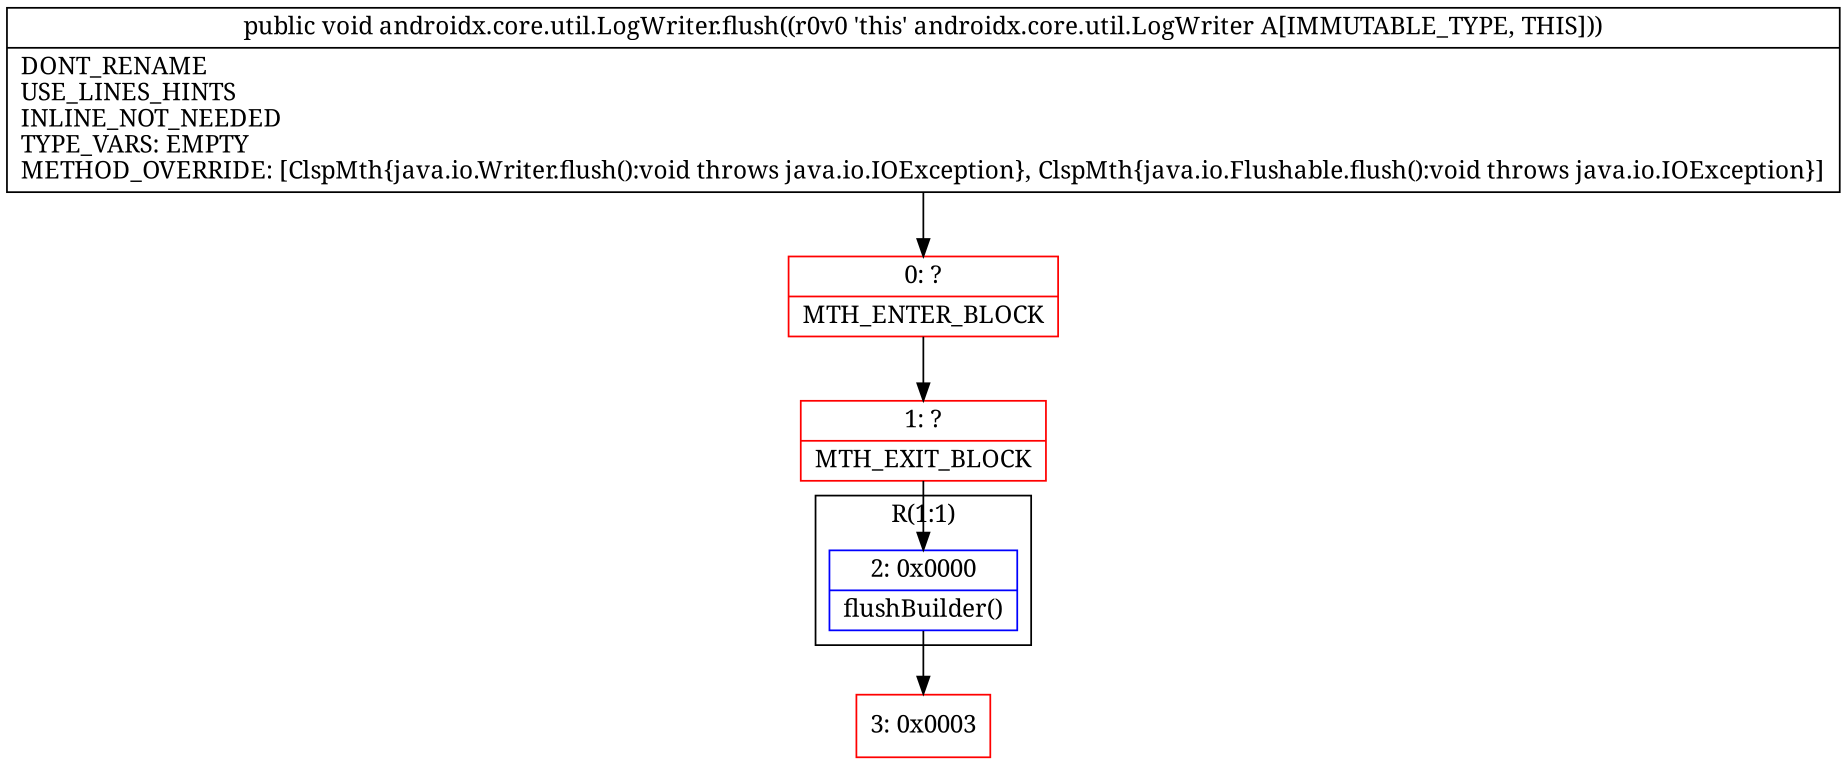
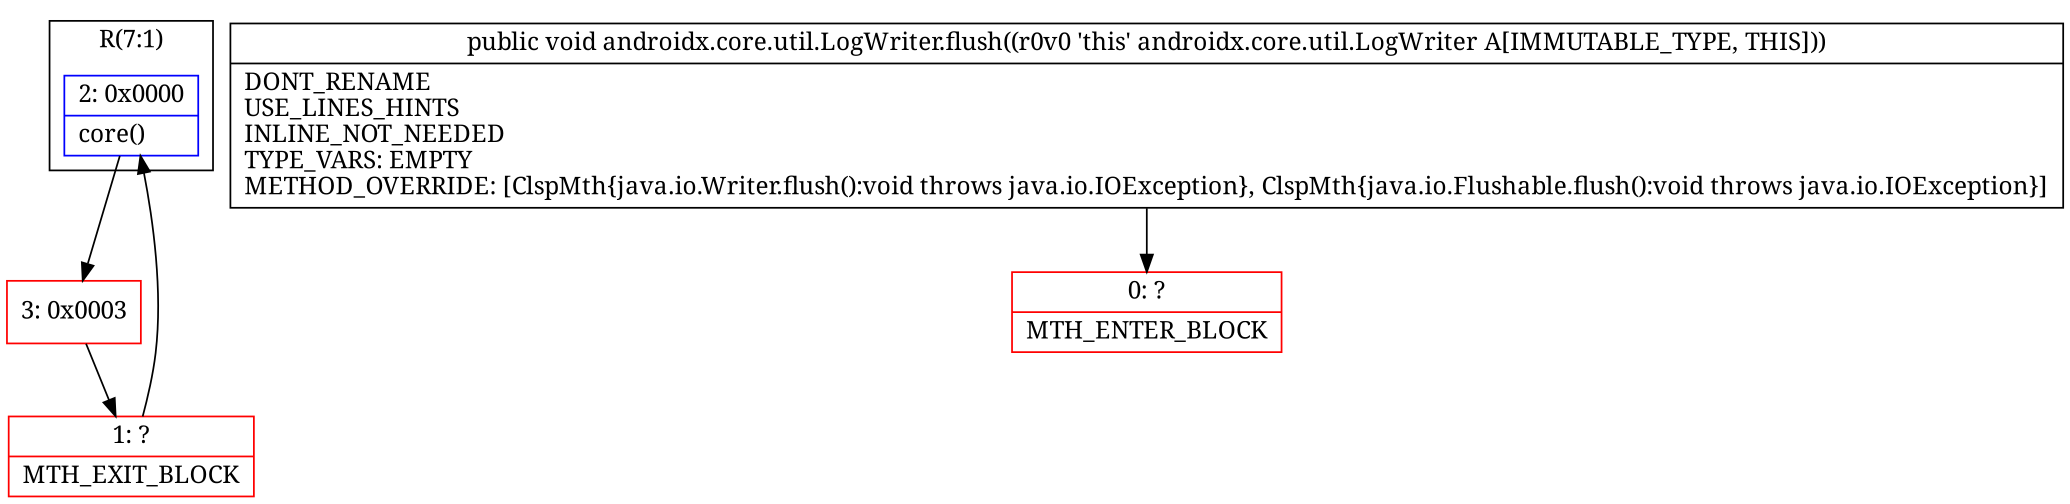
edge "0: ?" -> "1: ?": now "3: 0x0003" -> "1: ?"
cluster "R(1:1)": label "R(1:1)" -> "R(7:1)"
node "2: 0x0000": text "flushBuilder()" -> "core()"
